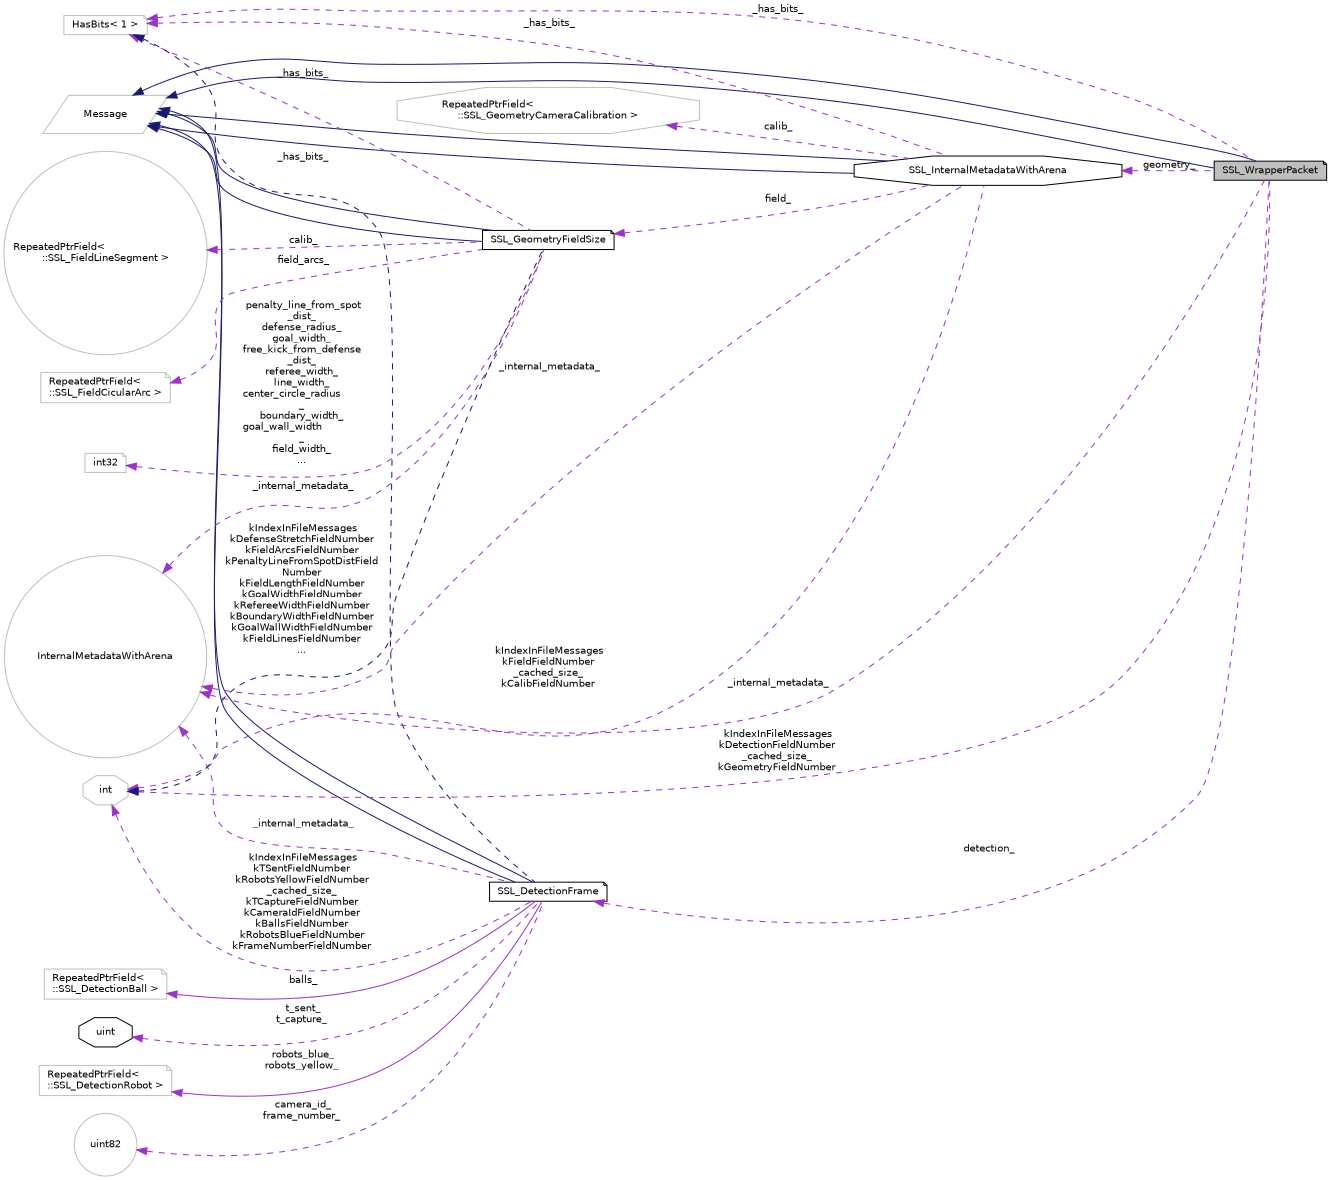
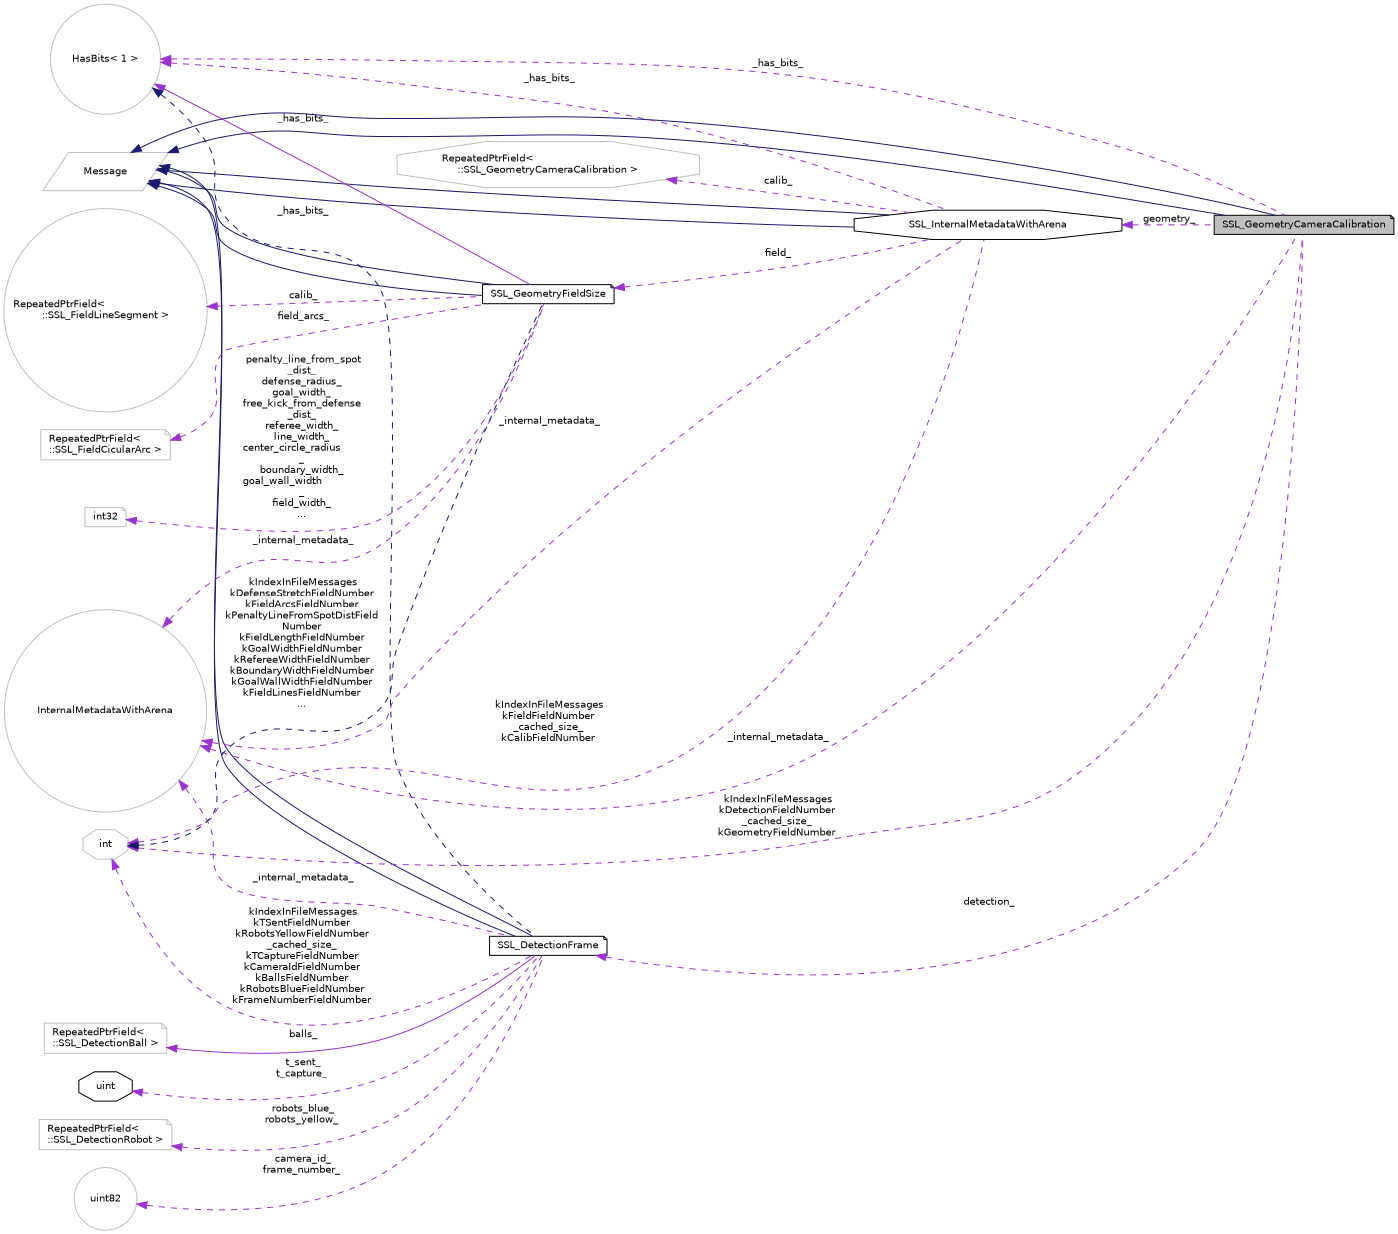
node "HasBits< 1 >": shape note -> circle
edge "SSL_GeometryFieldSize" -> "HasBits< 1 >": style dashed -> solid
node "SSL_WrapperPacket": label "SSL_WrapperPacket" -> "SSL_GeometryCameraCalibration"
edge "SSL_DetectionFrame" -> "RepeatedPtrField< ::SSL_DetectionRobot >": style solid -> dashed
